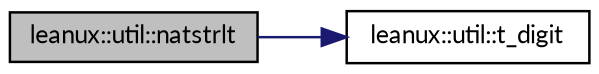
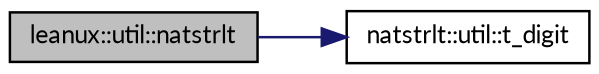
node "leanux::util::t_digit": label "leanux::util::t_digit" -> "natstrlt::util::t_digit"
